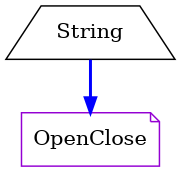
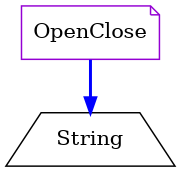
edge "String" -> "OpenClose": reversed
